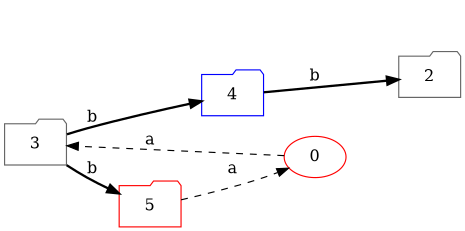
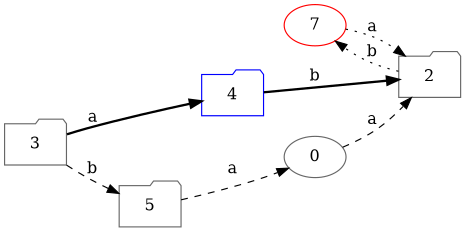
node "7": added
edge "3" -> "4": label "b" -> "a"
edge "0" -> "3": now "0" -> "2"
node "0": color red -> gray40
edge "3" -> "5": style bold -> dashed
node "5": color red -> gray40
